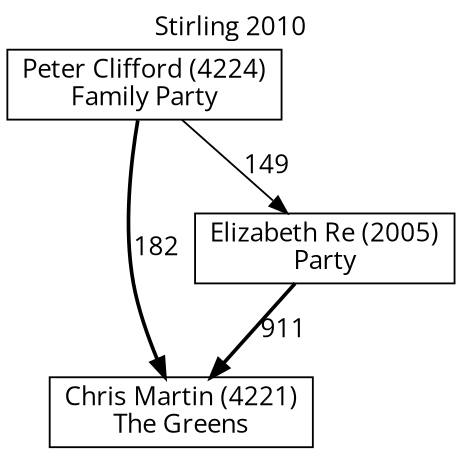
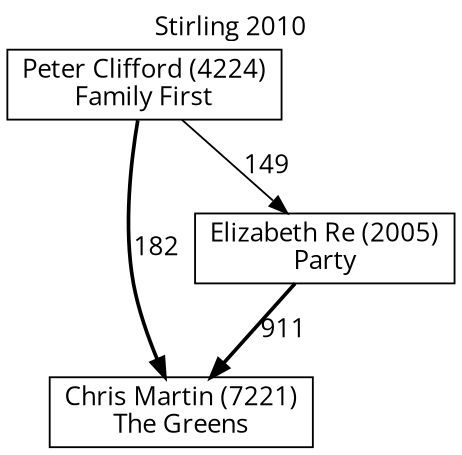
node "Peter Clifford (4224) Family Party": label "Peter Clifford (4224) Family Party" -> "Peter Clifford (4224) Family First"
node "Chris Martin (4221) The Greens": label "Chris Martin (4221) The Greens" -> "Chris Martin (7221) The Greens"
